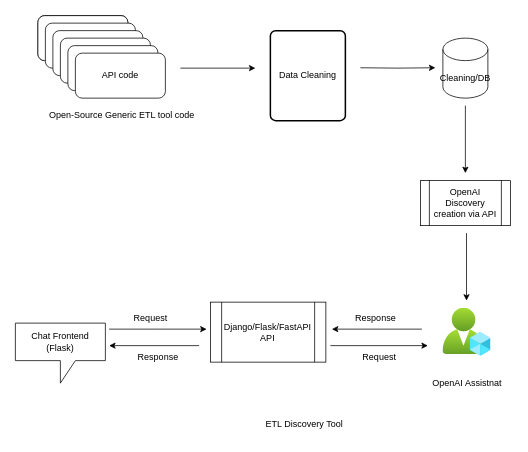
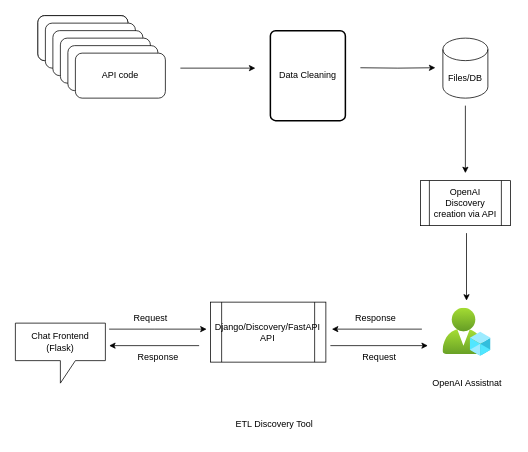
node "Cleaning/DB": label "Cleaning/DB" -> "Files/DB"
node "Open-Source Generic ETL tool code": removed
node "Django/Flask/FastAPI API": label "Django/Flask/FastAPI API" -> "Django/Discovery/FastAPI API"
node "ETL Discovery Tool": moved (304, 424) -> (274, 424)
